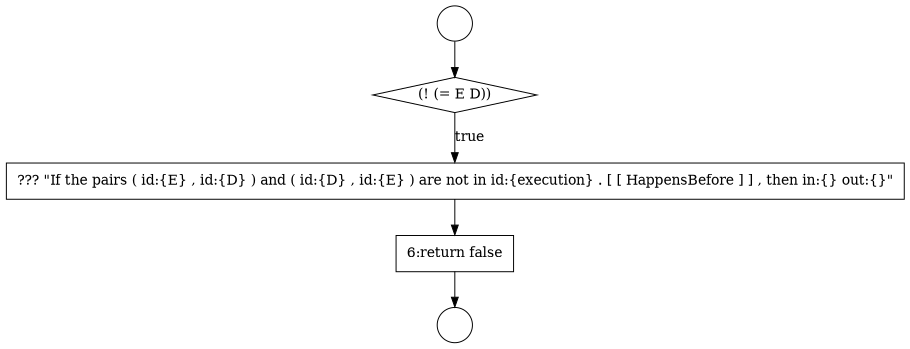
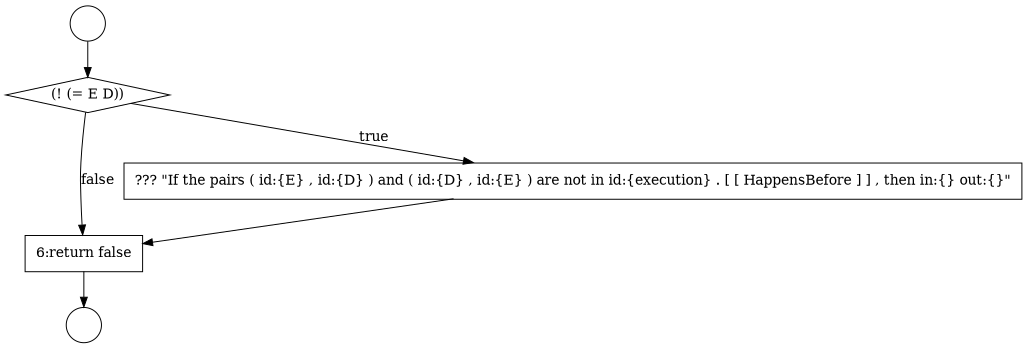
edge "(! (= E D))" -> "6:return false": added, label "false"
